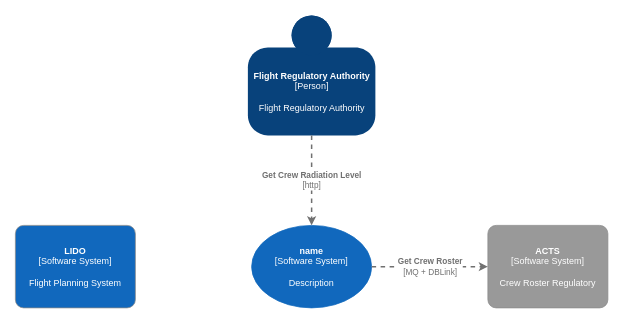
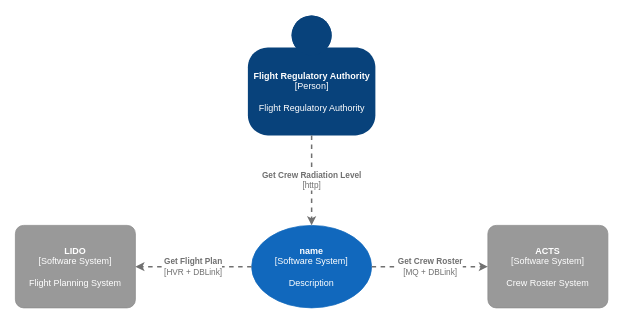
node "LIDO [Software System] Flight Planning System": fillcolor #1168bd -> #999999
edge "name [Software System] Description" -> "LIDO [Software System] Flight Planning System": added, label "Get Flight Plan [HVR + DBLink]"
node "ACTS [Software System] Crew Roster Regulatory": label "ACTS [Software System] Crew Roster Regulatory" -> "ACTS [Software System] Crew Roster System"
